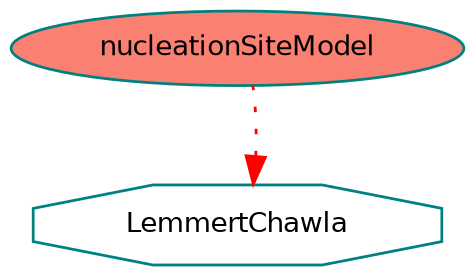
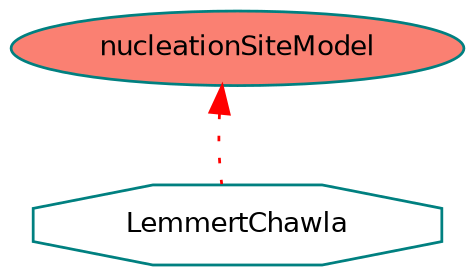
edge "nucleationSiteModel" -> "LemmertChawla": reversed
